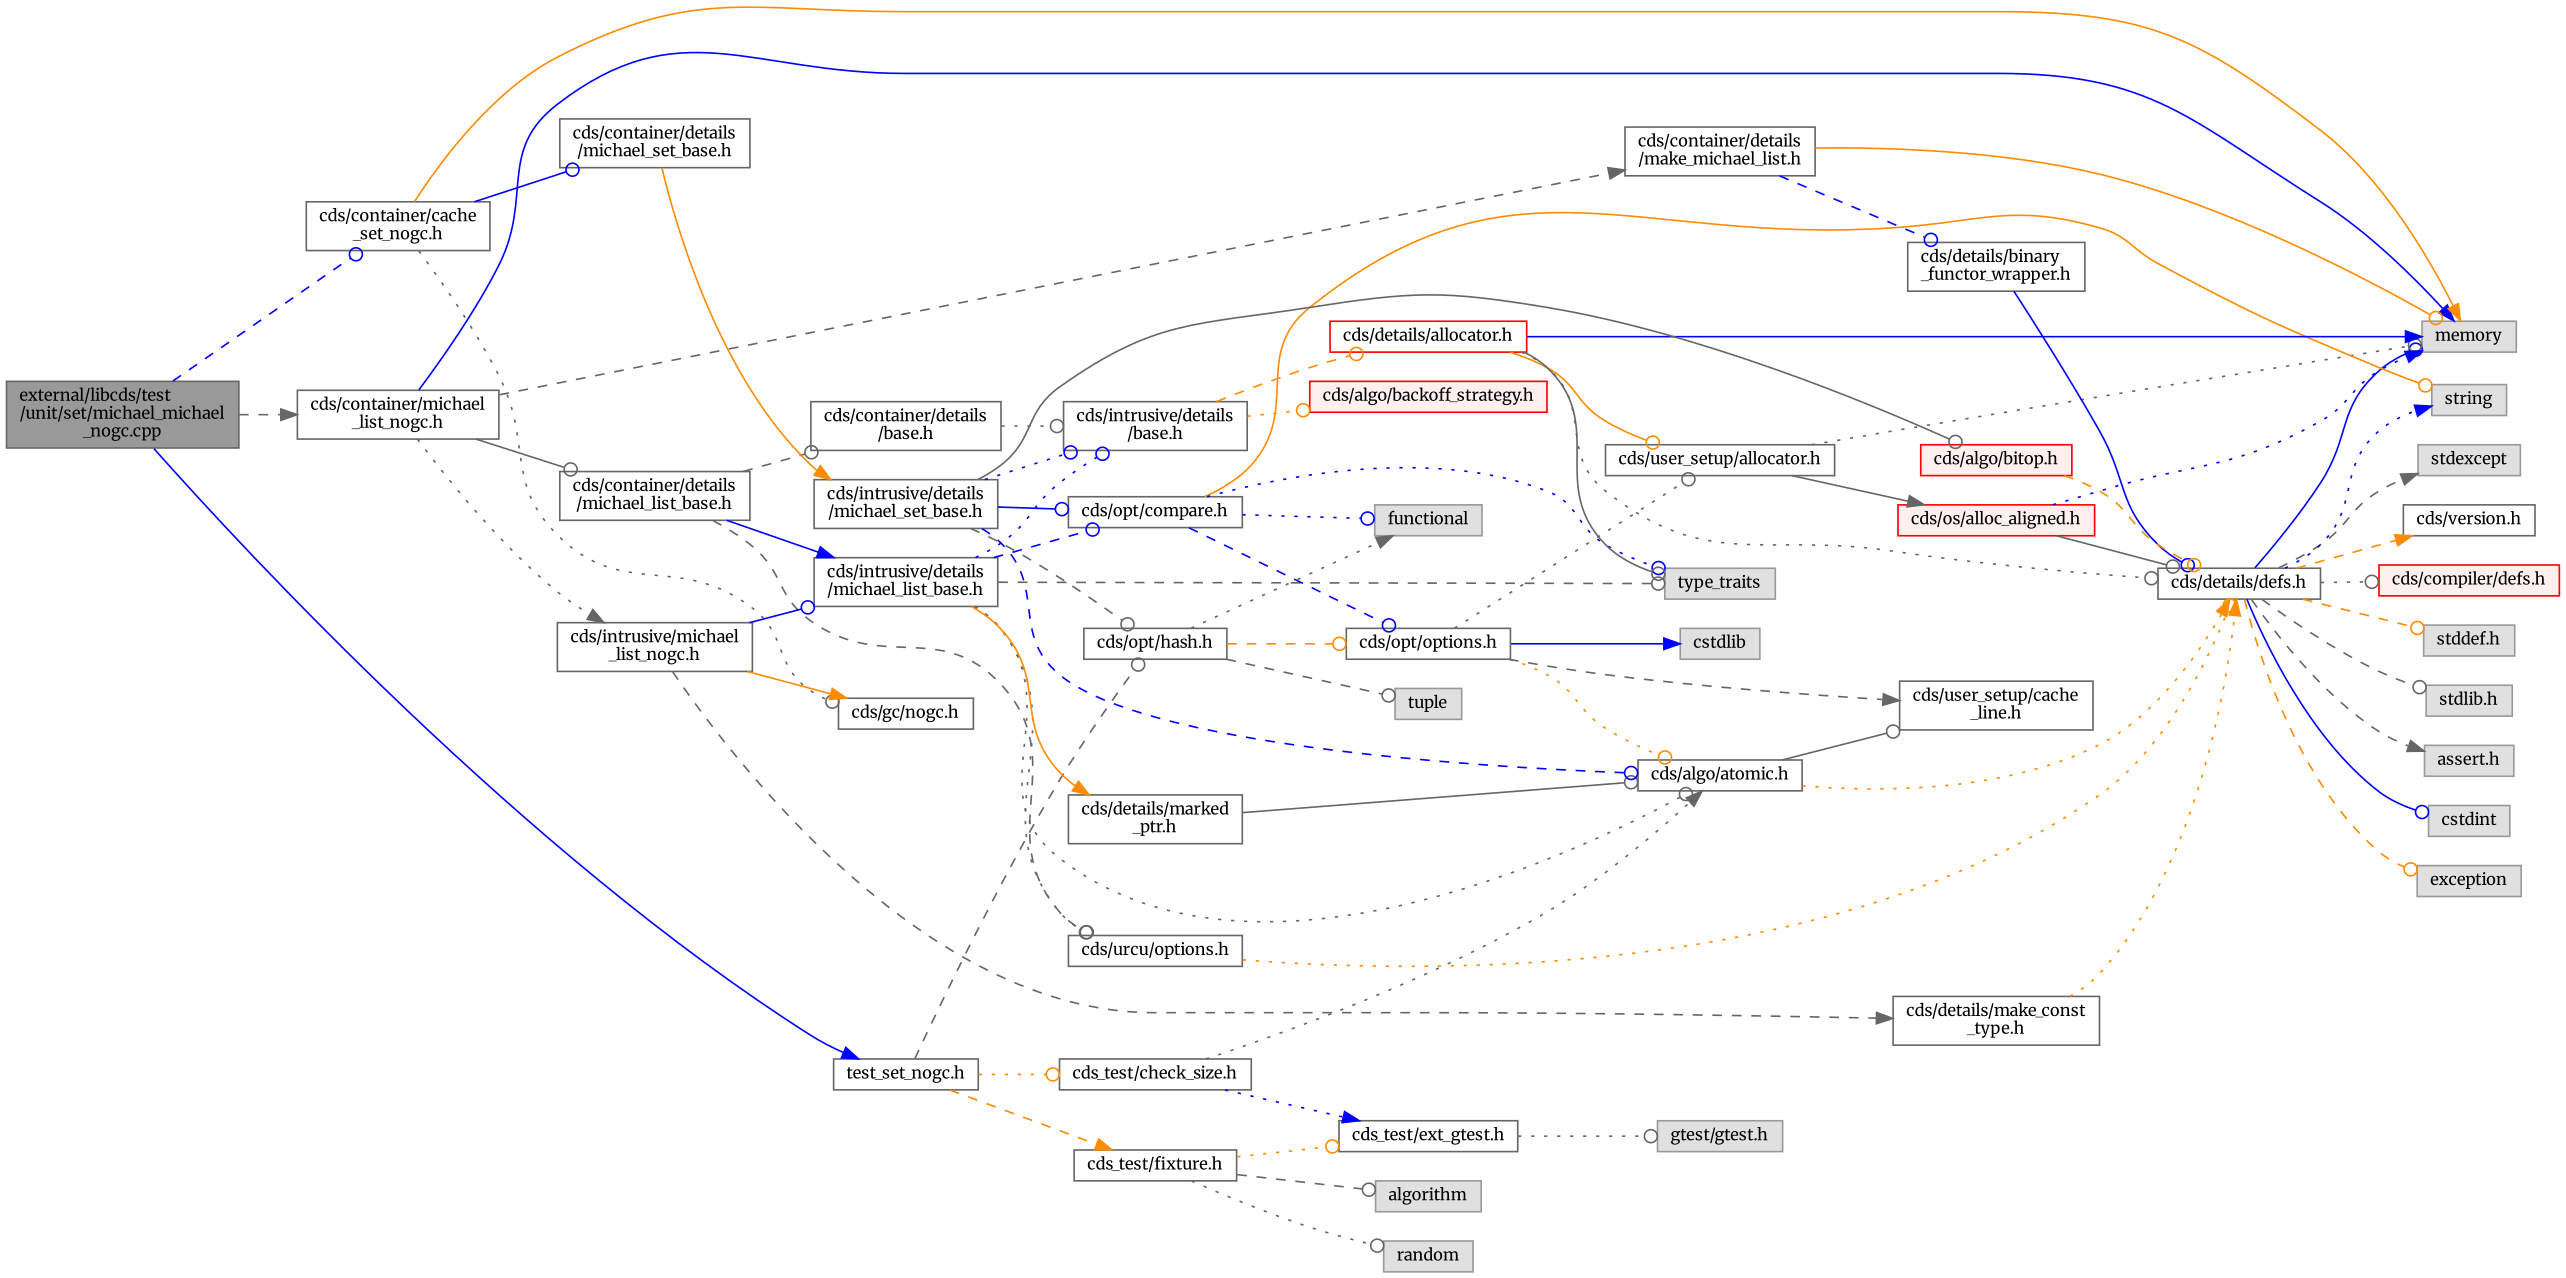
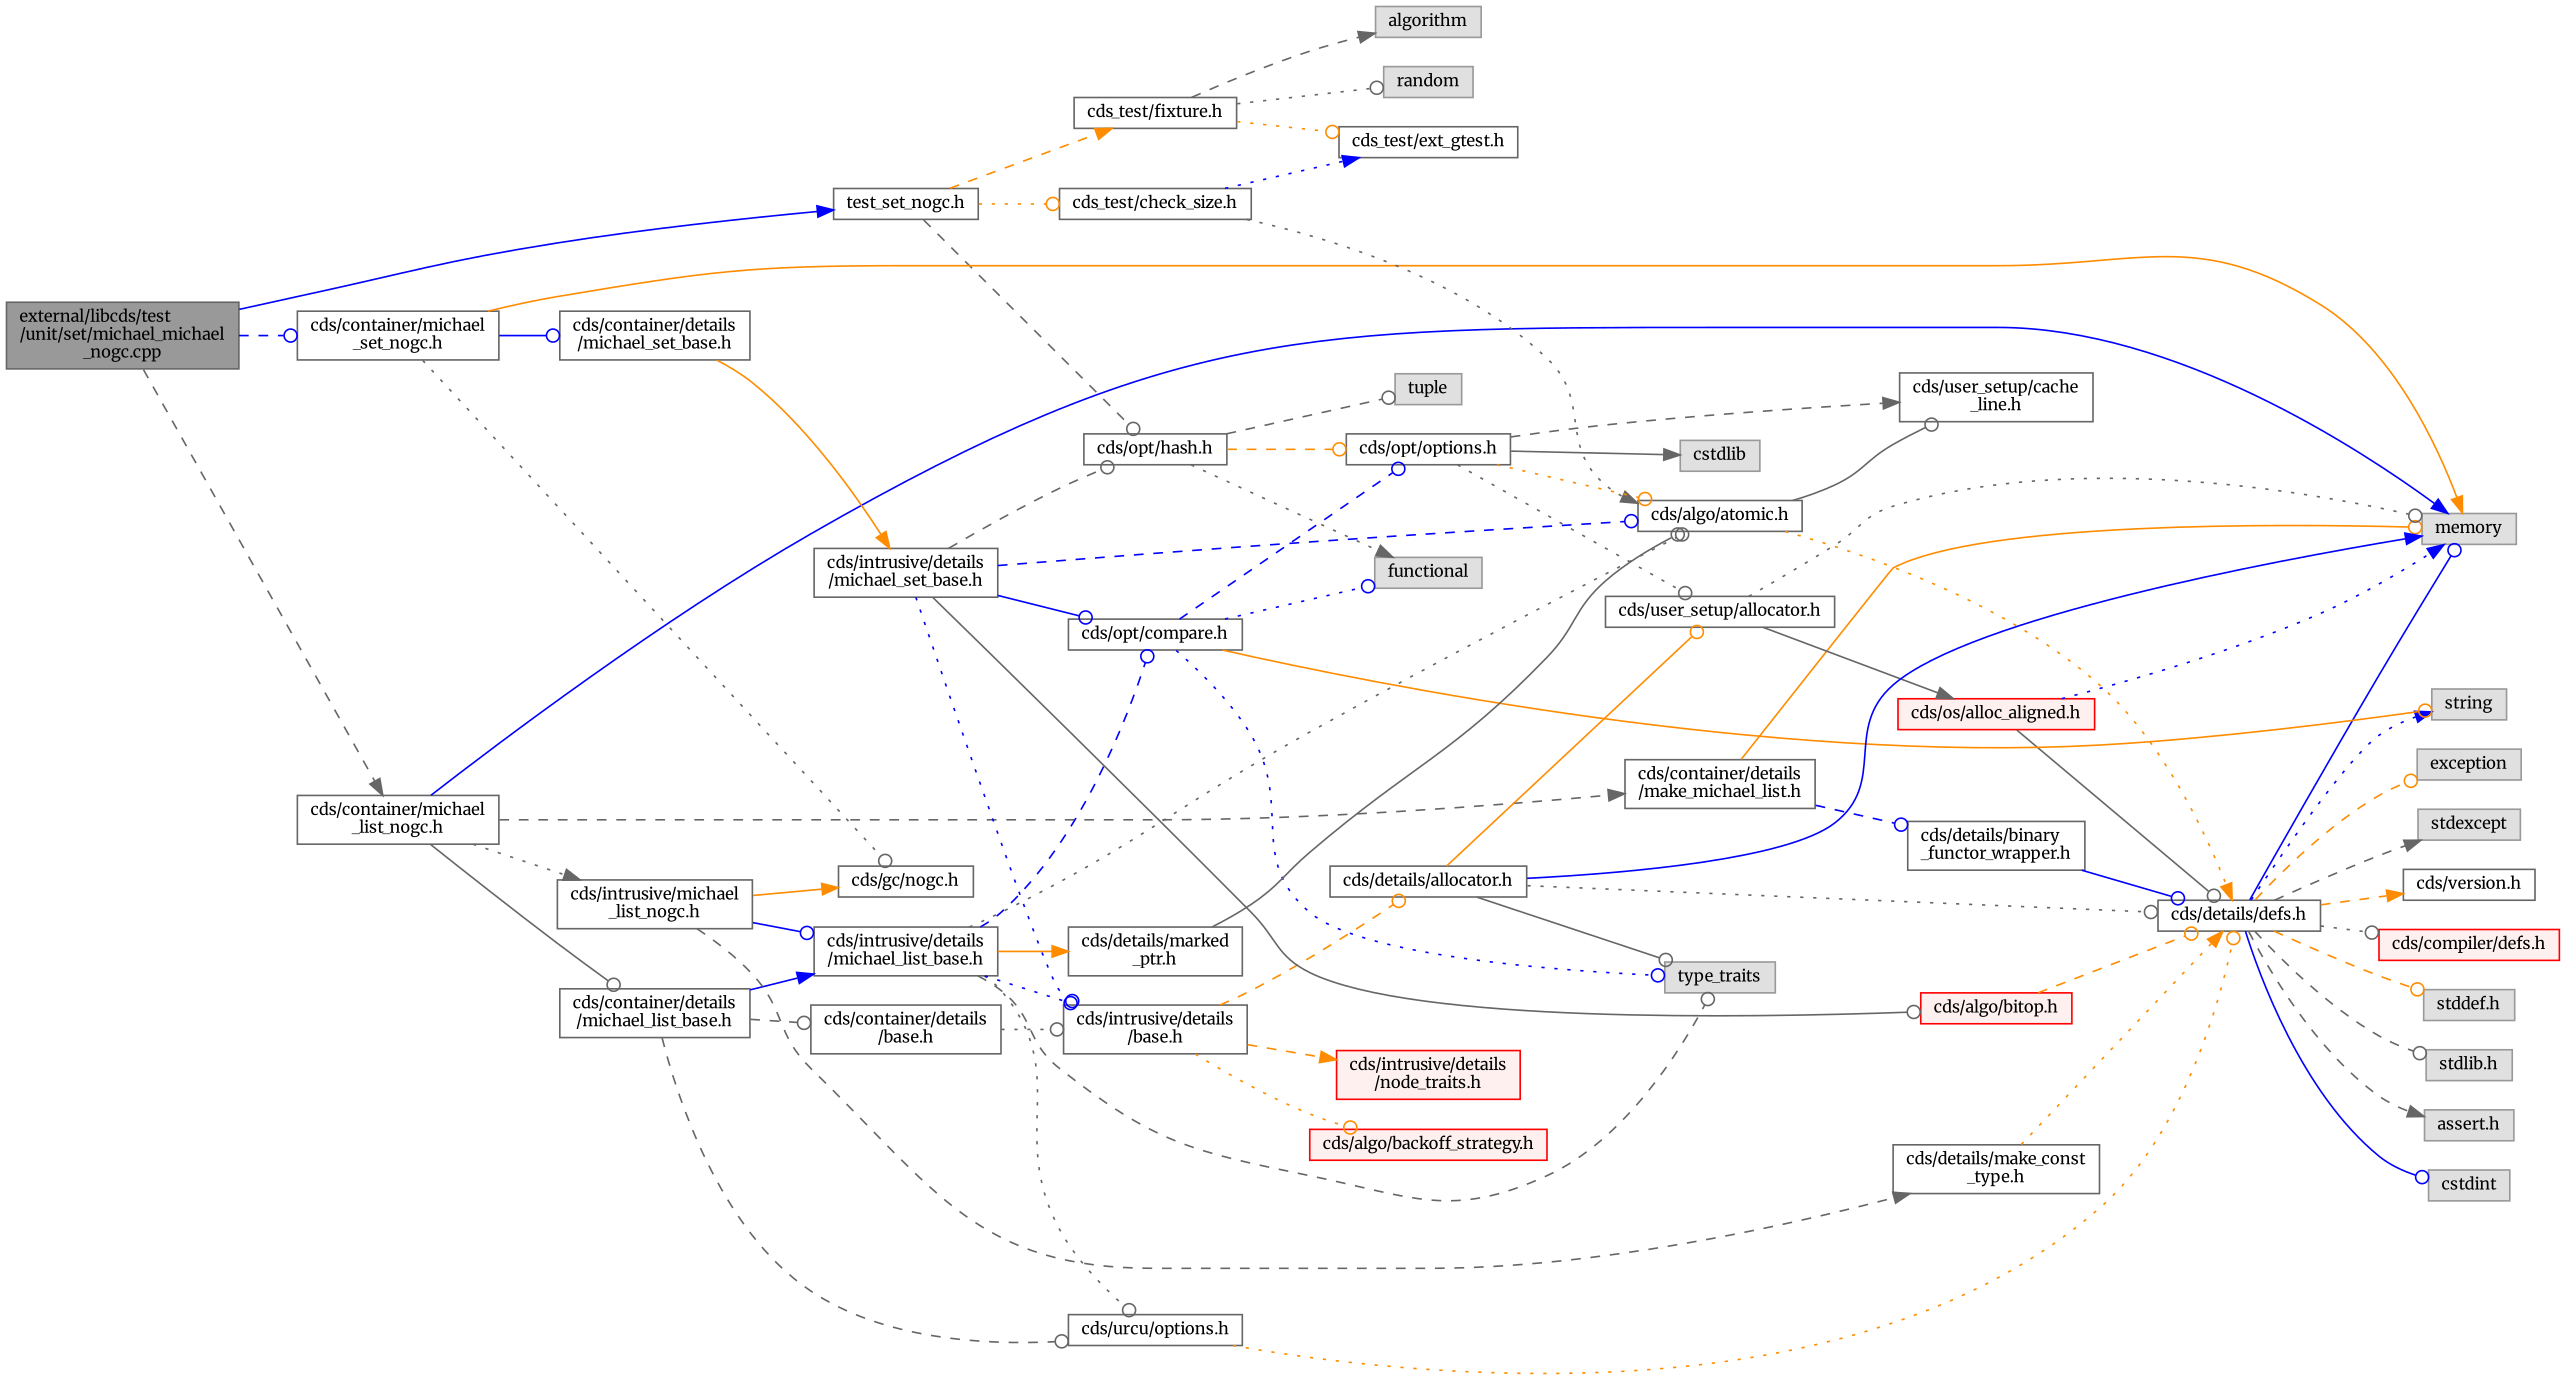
node "cds/container/cache _set_nogc.h": label "cds/container/cache _set_nogc.h" -> "cds/container/michael _set_nogc.h"
node "cds/details/allocator.h": color red -> grey40
edge "cds/opt/options.h" -> "cstdlib": color blue -> gray40
node "cds/intrusive/details /node_traits.h": added
node "gtest/gtest.h": removed
edge "cds_test/fixture.h" -> "algorithm": arrowhead odot -> normal
